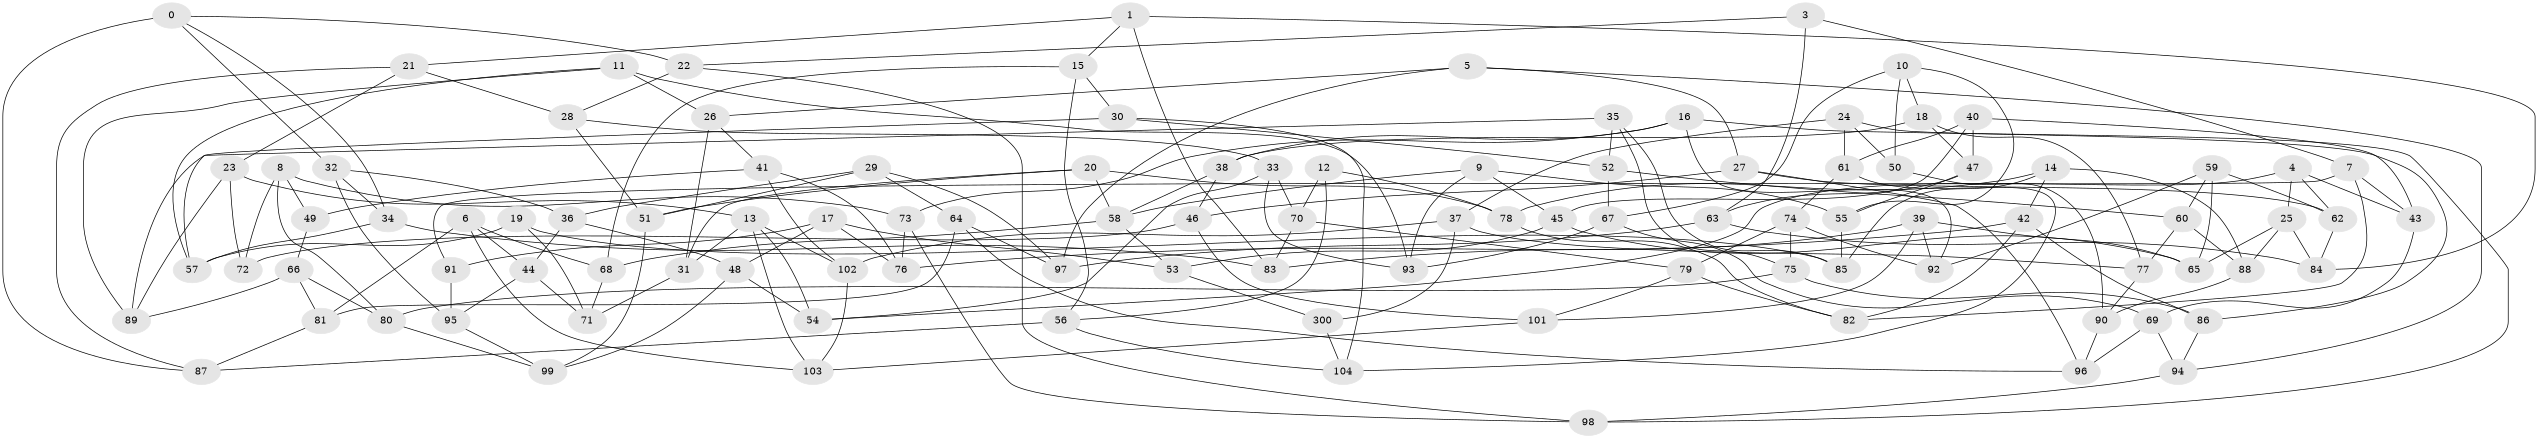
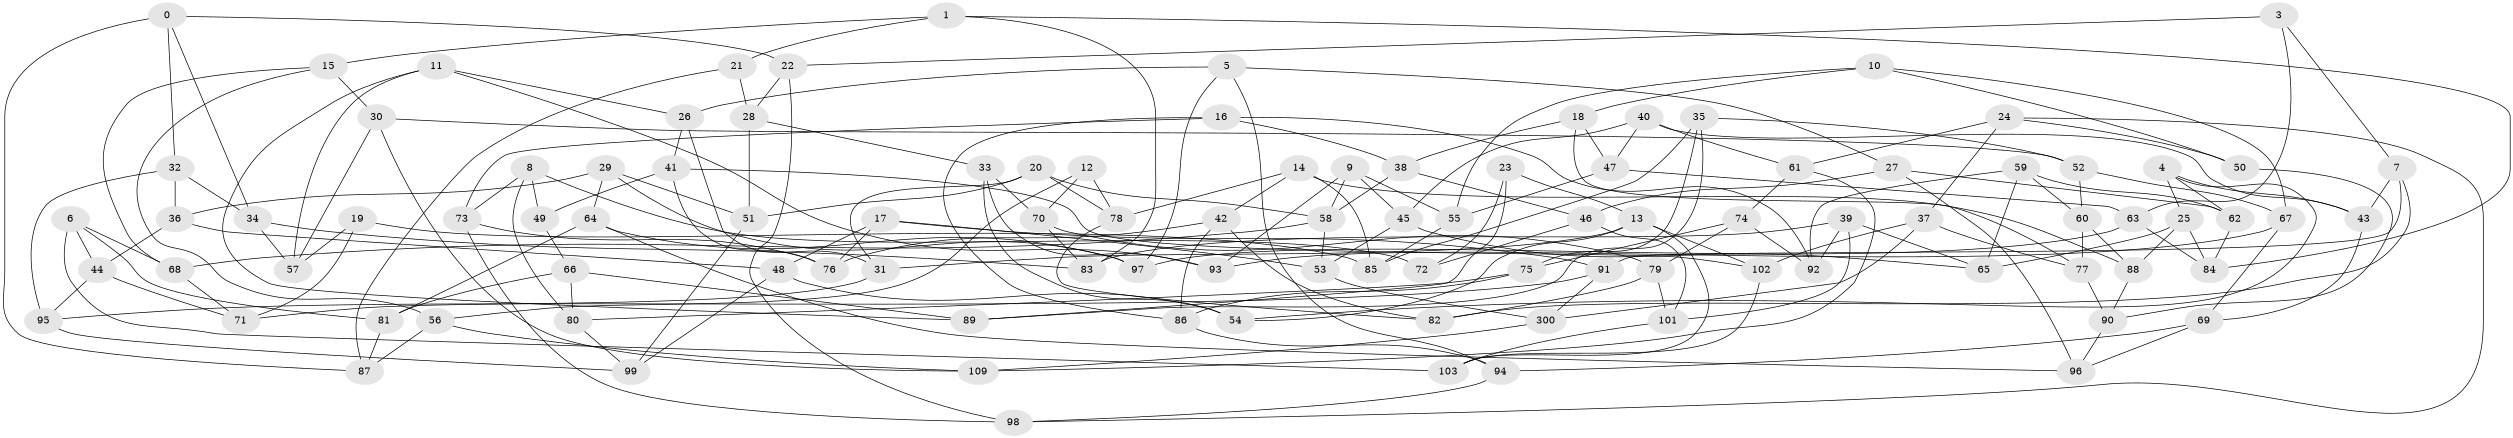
edge "21" -- "23": removed
edge "91" -- "300": added
node "104": label "104" -> "109"
